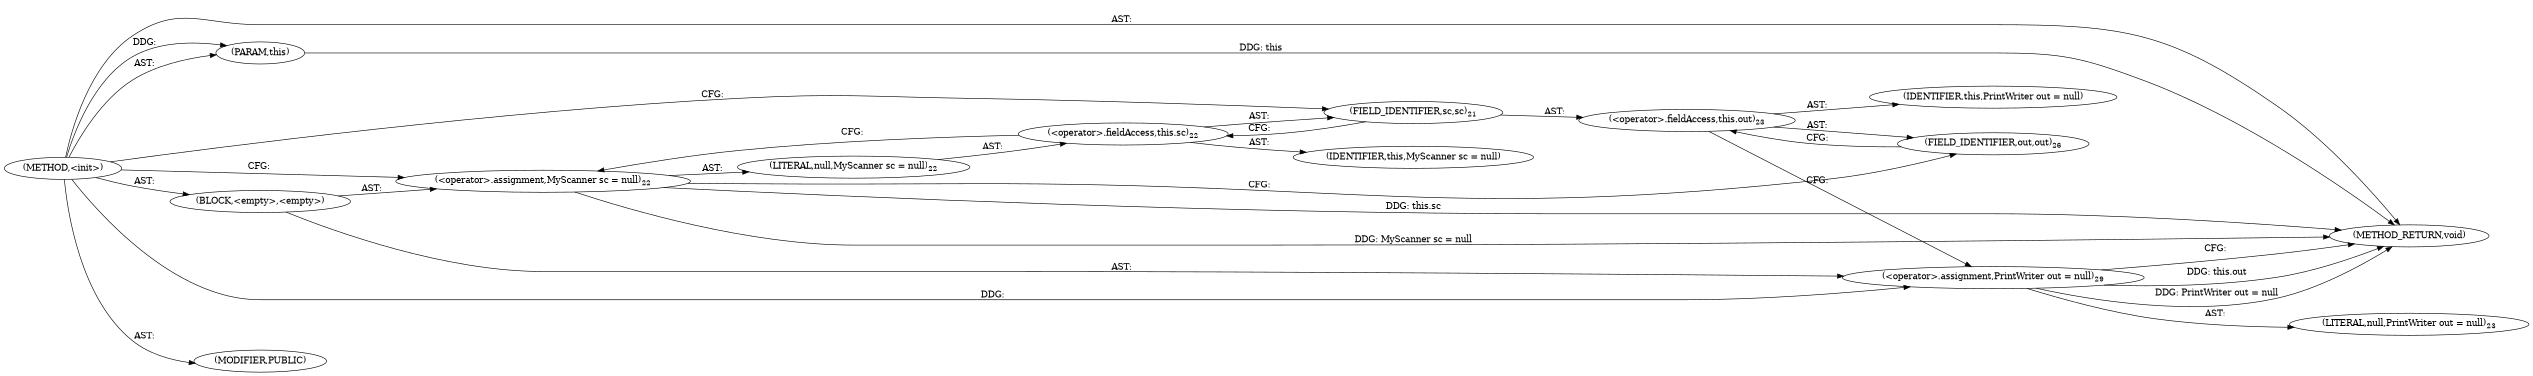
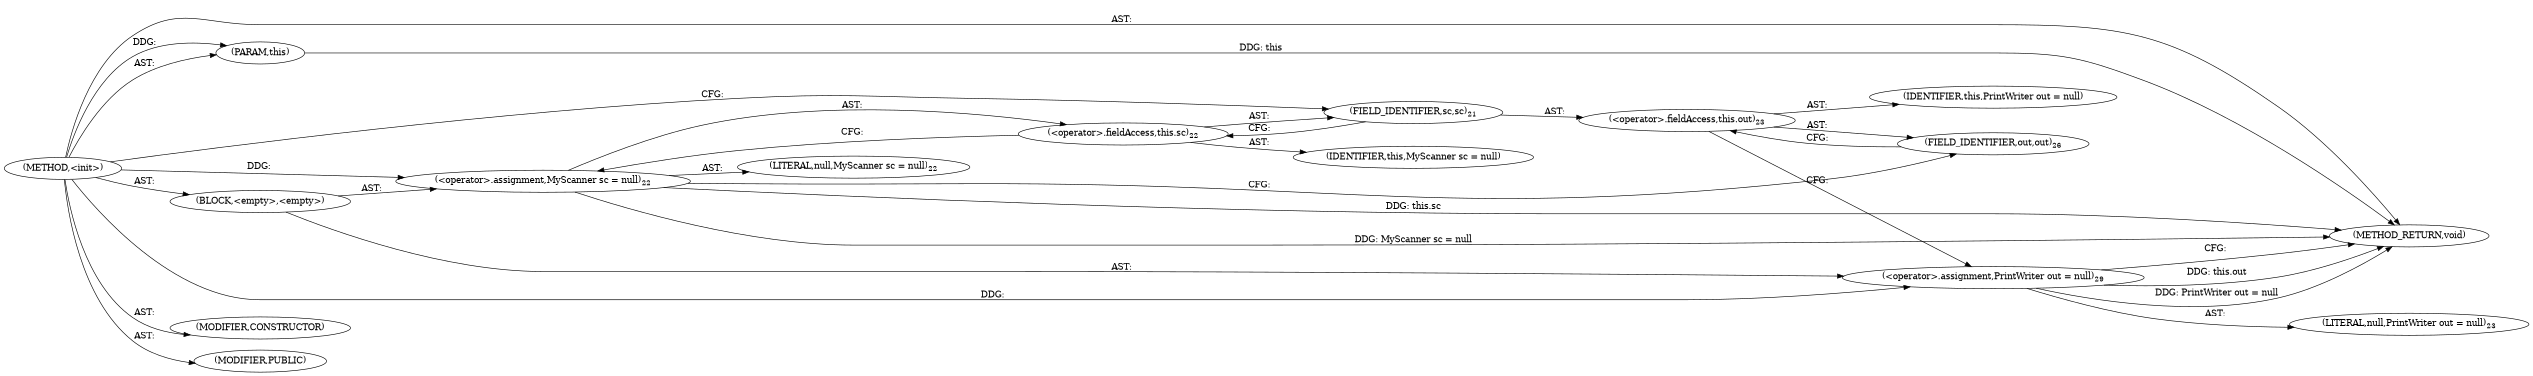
edge "(LITERAL,null,MyScanner sc = null)" -> "(<operator>.fieldAccess,this.sc)": now "(<operator>.assignment,MyScanner sc = null)" -> "(<operator>.fieldAccess,this.sc)"
edge "(METHOD,<init>)" -> "(<operator>.assignment,MyScanner sc = null)": label "CFG: " -> "DDG: "
node "(MODIFIER,CONSTRUCTOR)": added
